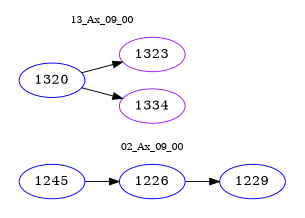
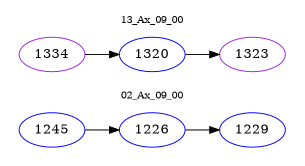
edge "1320" -> "1334": reversed
